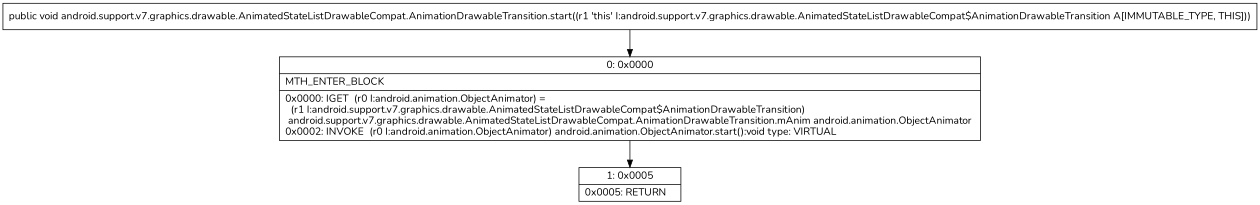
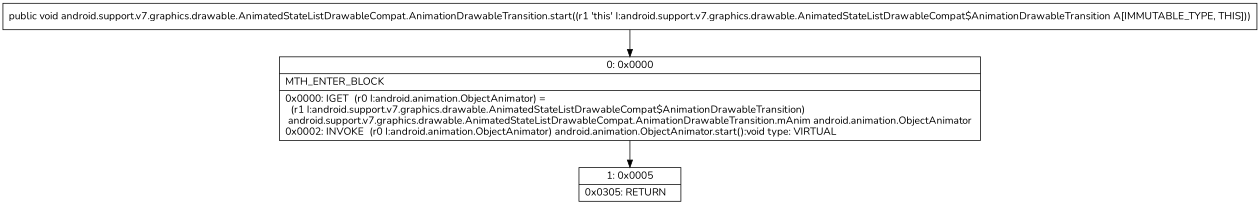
node "1: 0x0005": text "0x0005: RETURN" -> "0x0305: RETURN"
